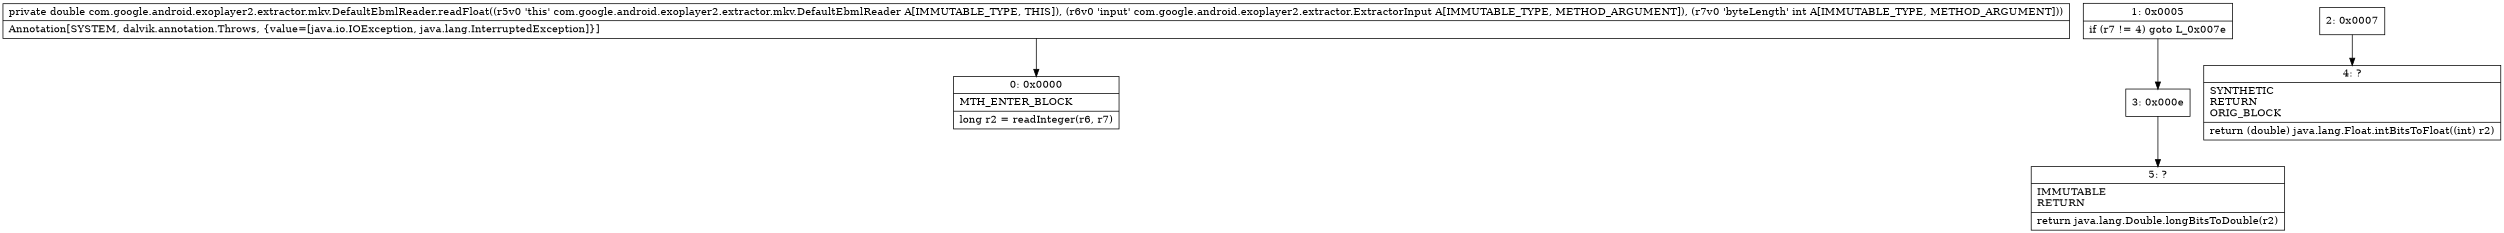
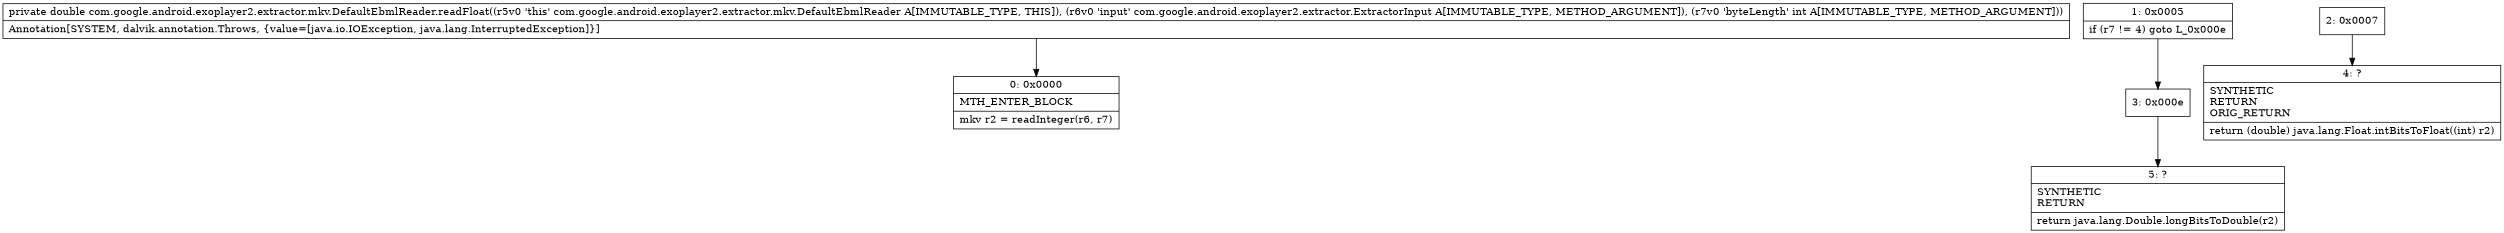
node "1: 0x0005": text "if (r7 != 4) goto L_0x007e" -> "if (r7 != 4) goto L_0x000e"
node "4: ?": text "ORIG_BLOCK" -> "ORIG_RETURN"
node "0: 0x0000": text "long r2 = readInteger(r6, r7)" -> "mkv r2 = readInteger(r6, r7)"
node "5: ?": text "IMMUTABLE" -> "SYNTHETIC"
